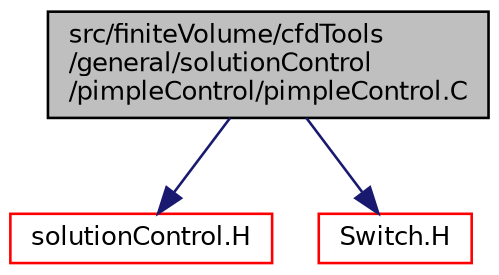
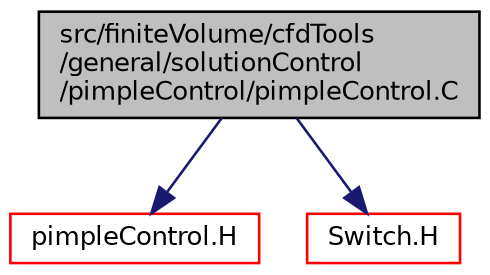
node "solutionControl.H": label "solutionControl.H" -> "pimpleControl.H"
